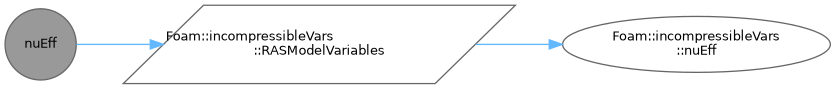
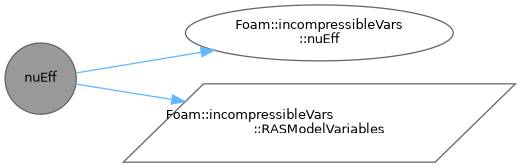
edge "Foam::incompressibleVars ::RASModelVariables" -> "Foam::incompressibleVars ::nuEff": now "nuEff" -> "Foam::incompressibleVars ::nuEff"
